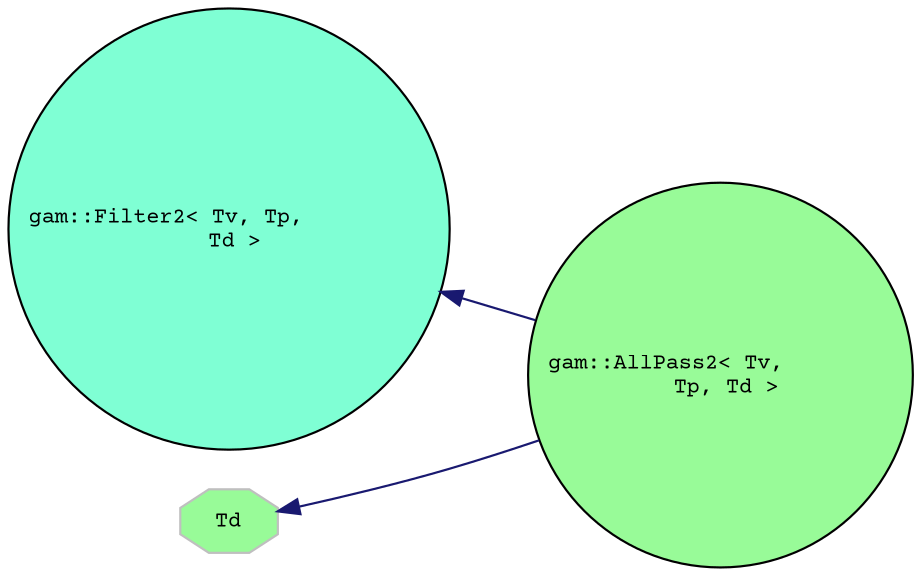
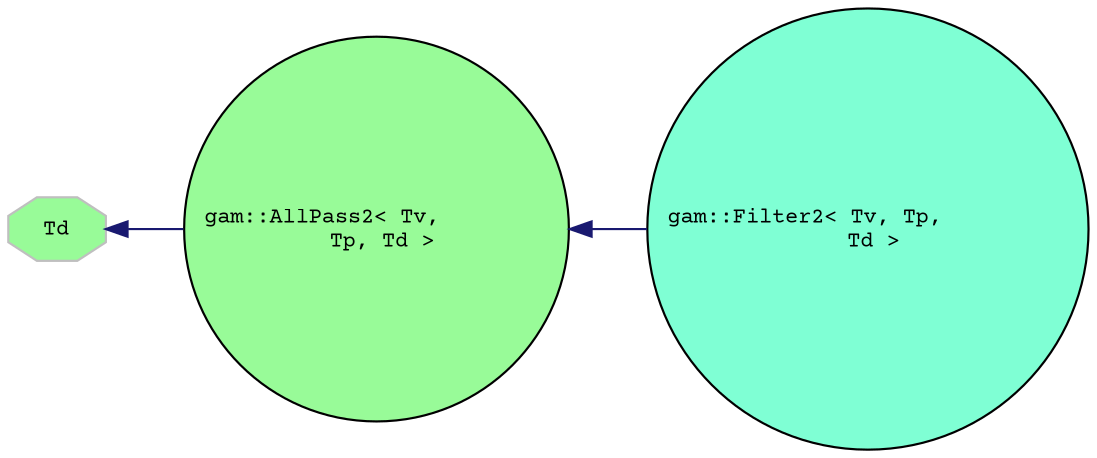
edge "gam::AllPass2< Tv, Tp, Td >" -> "gam::Filter2< Tv, Tp, Td >": reversed
